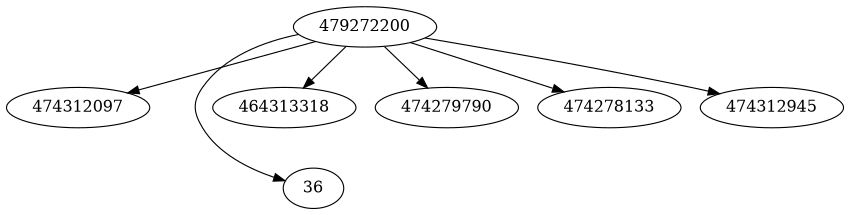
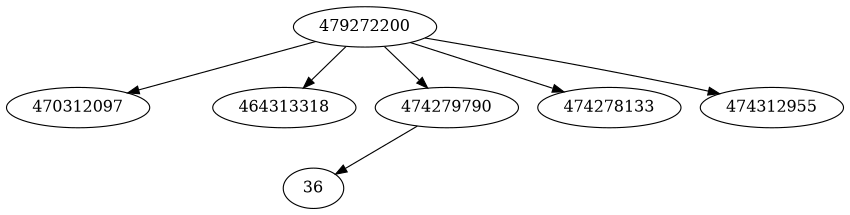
edge "479272200" -> "36": now "474279790" -> "36"
node "474312097": label "474312097" -> "470312097"
node "474312945": label "474312945" -> "474312955"
